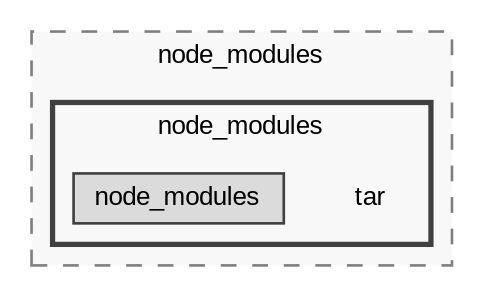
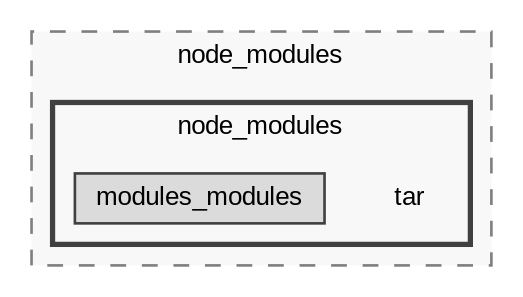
node "node_modules": label "node_modules" -> "modules_modules"
